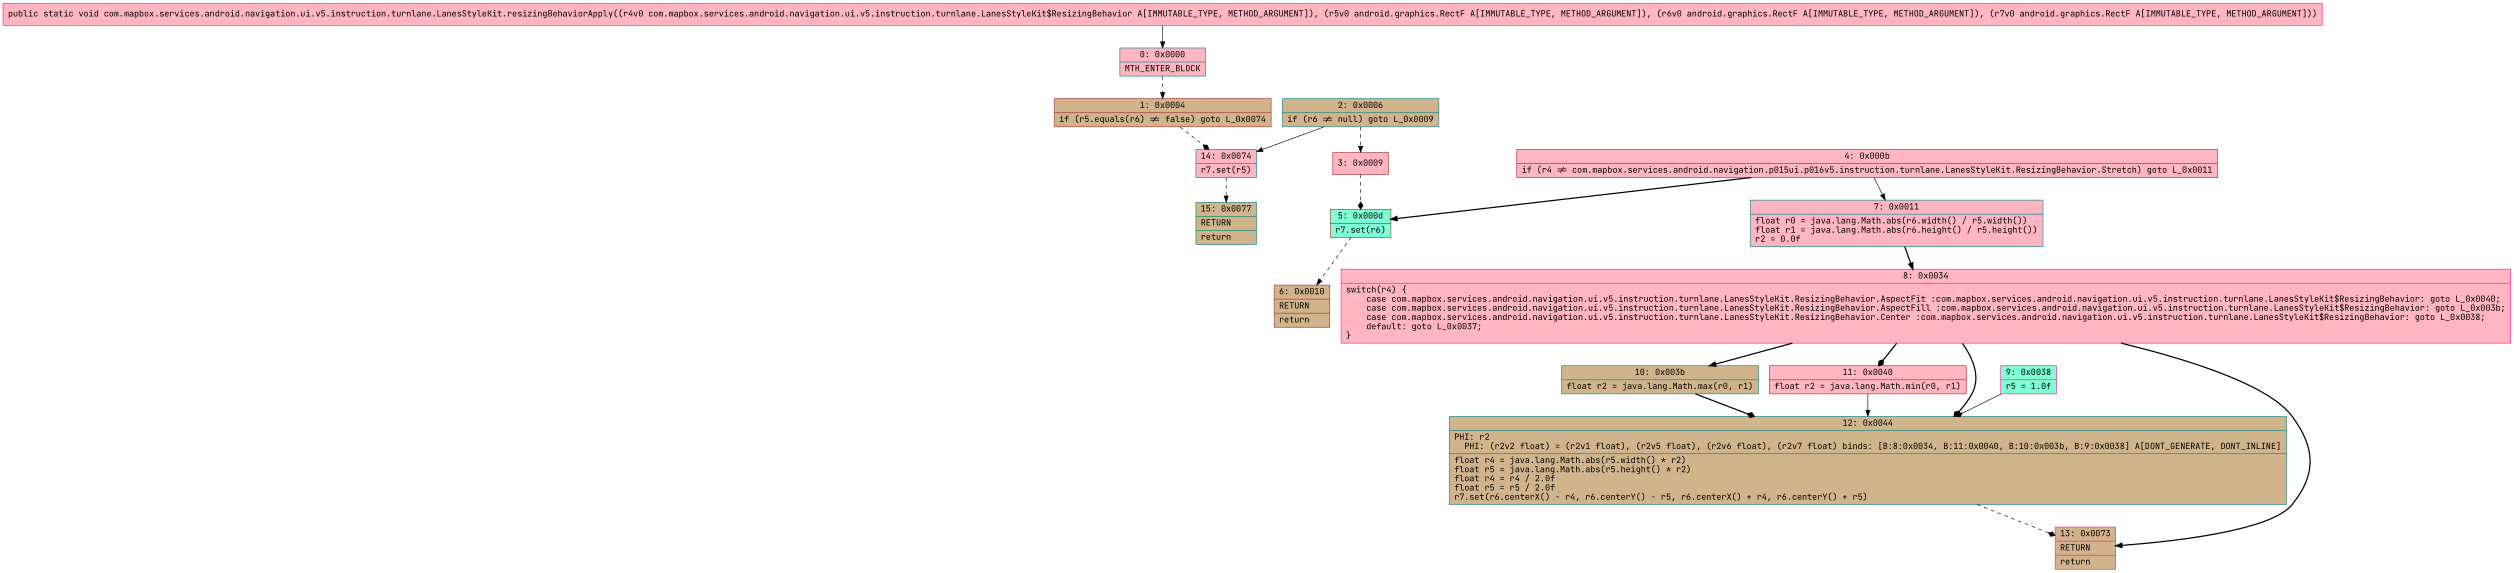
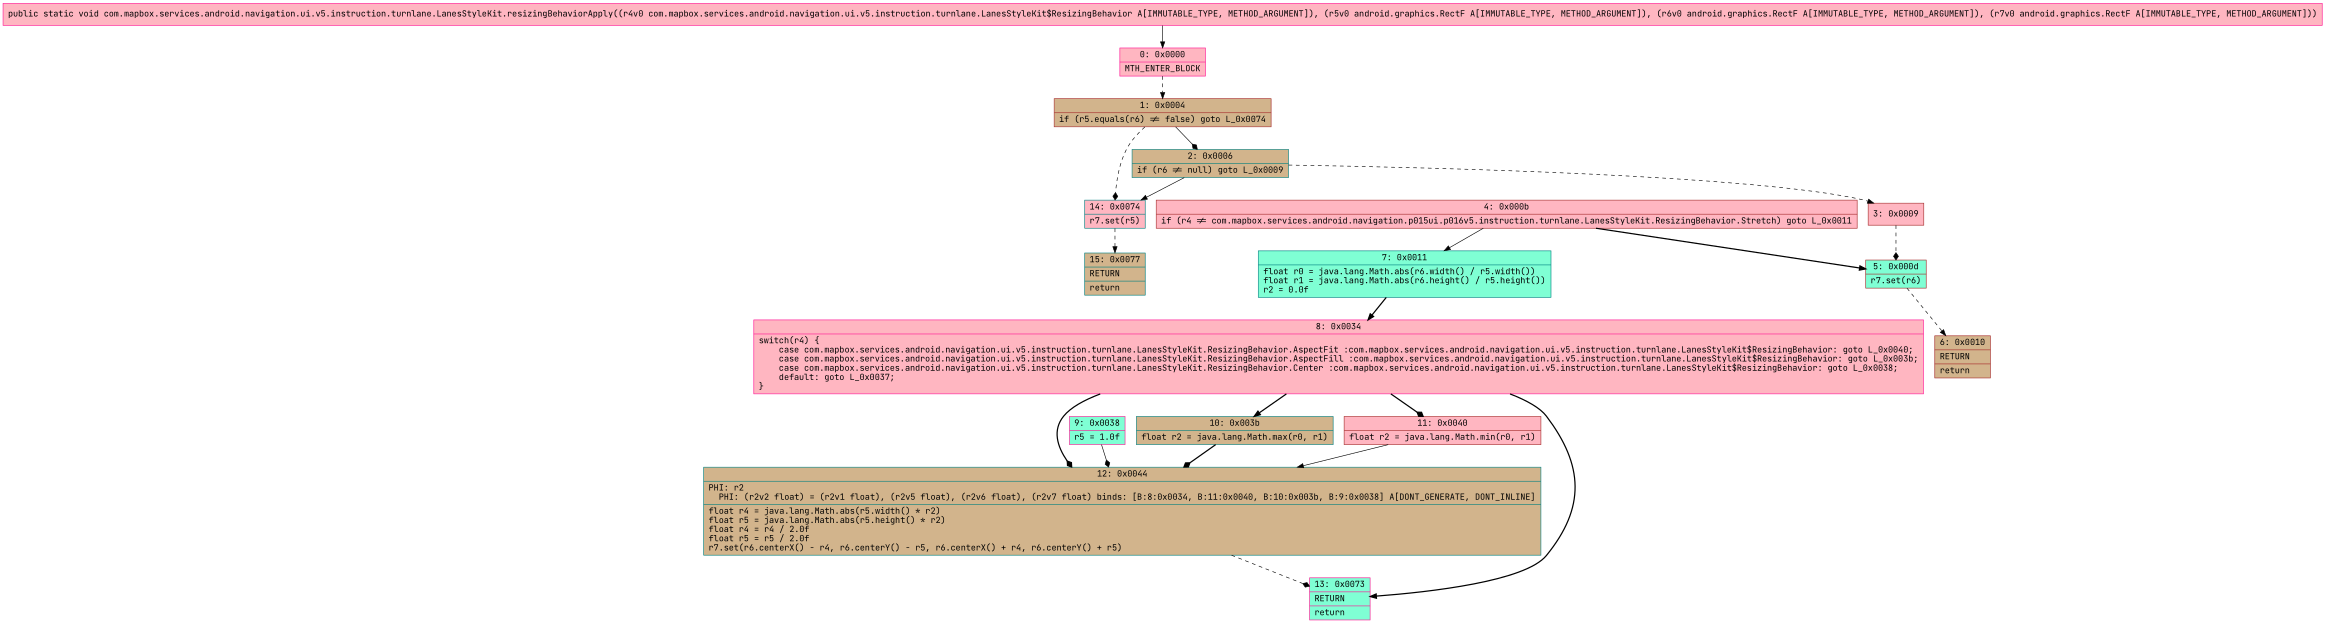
node "0: 0x0000": color teal -> deeppink
edge "1: 0x0004" -> "2: 0x0006": added
node "7: 0x0011": fillcolor lightpink -> aquamarine
node "13: 0x0073": fillcolor tan -> aquamarine
